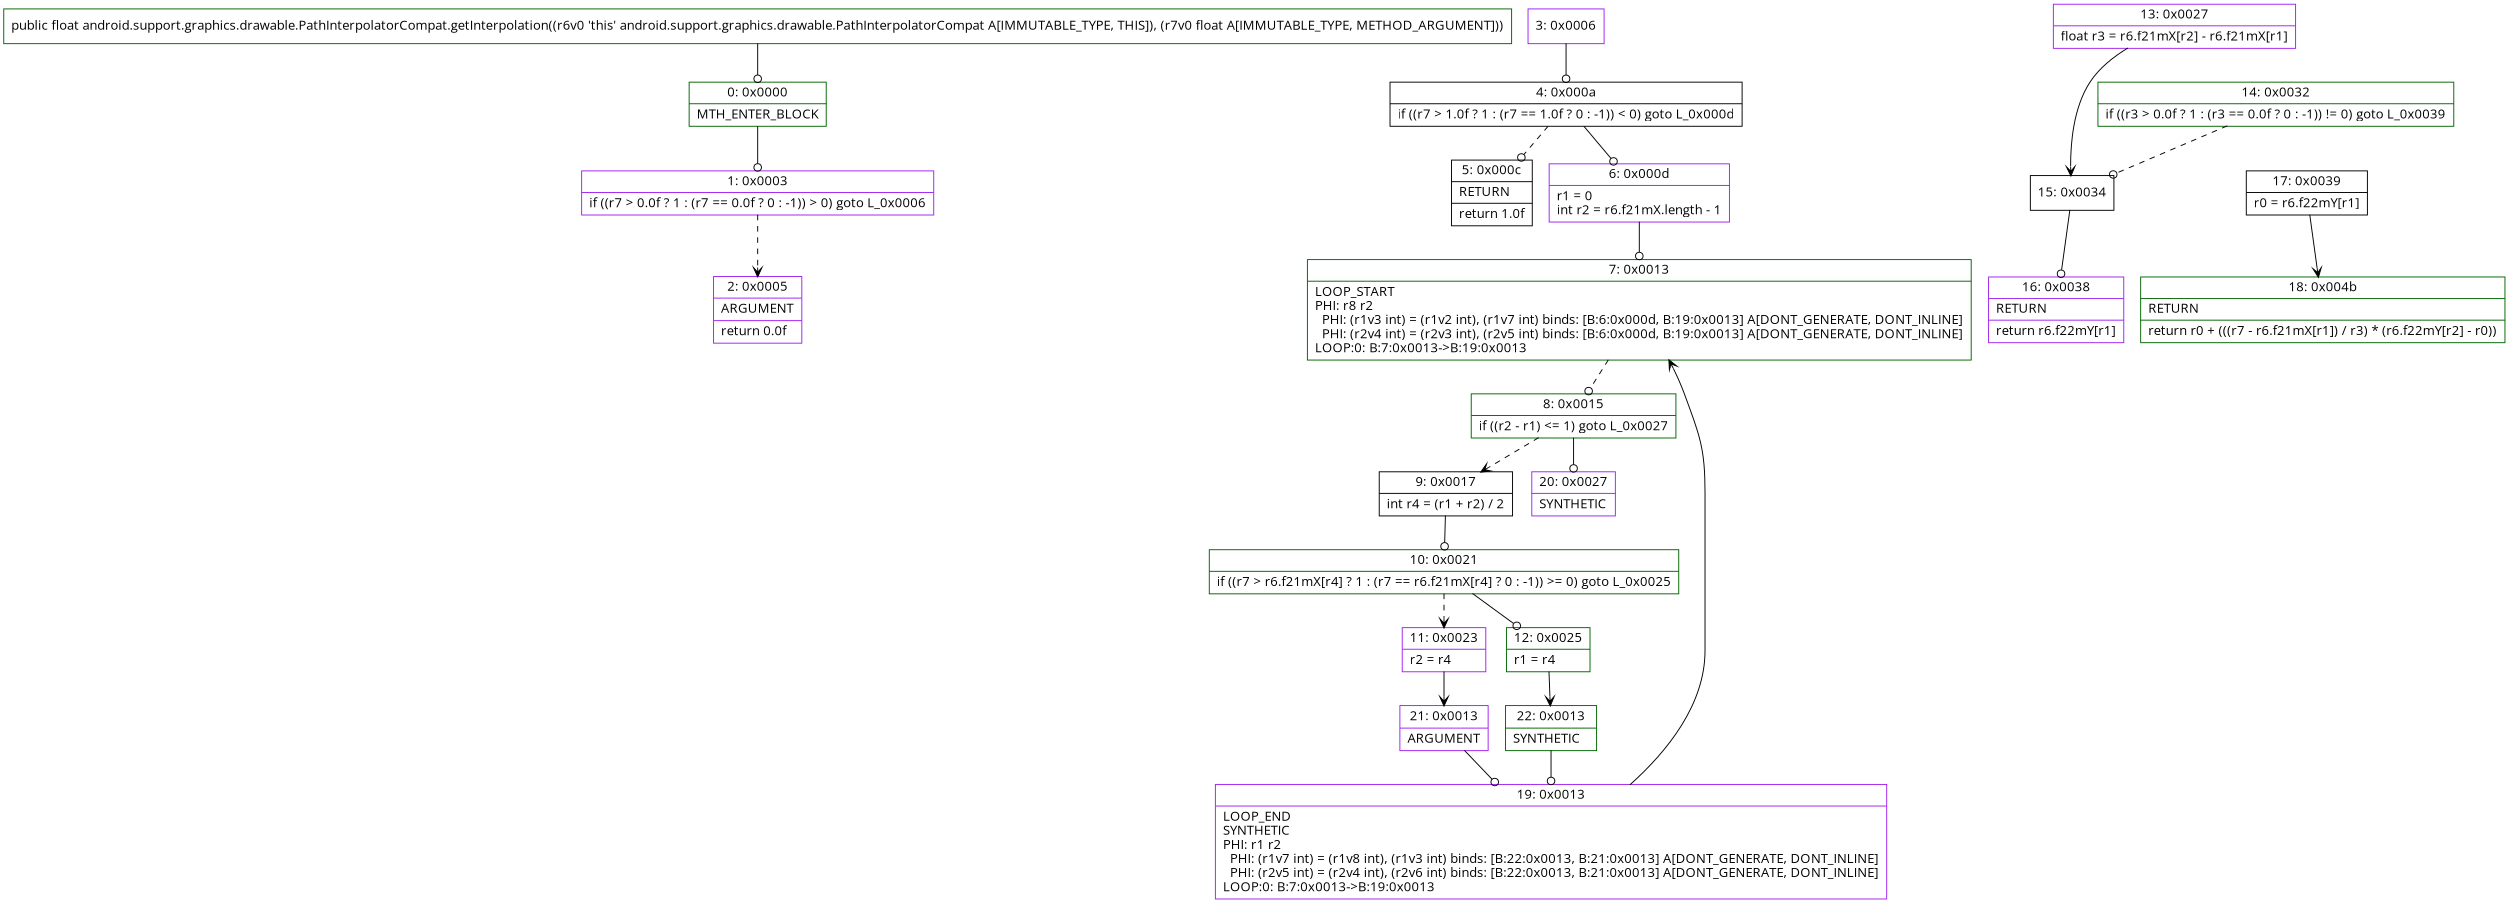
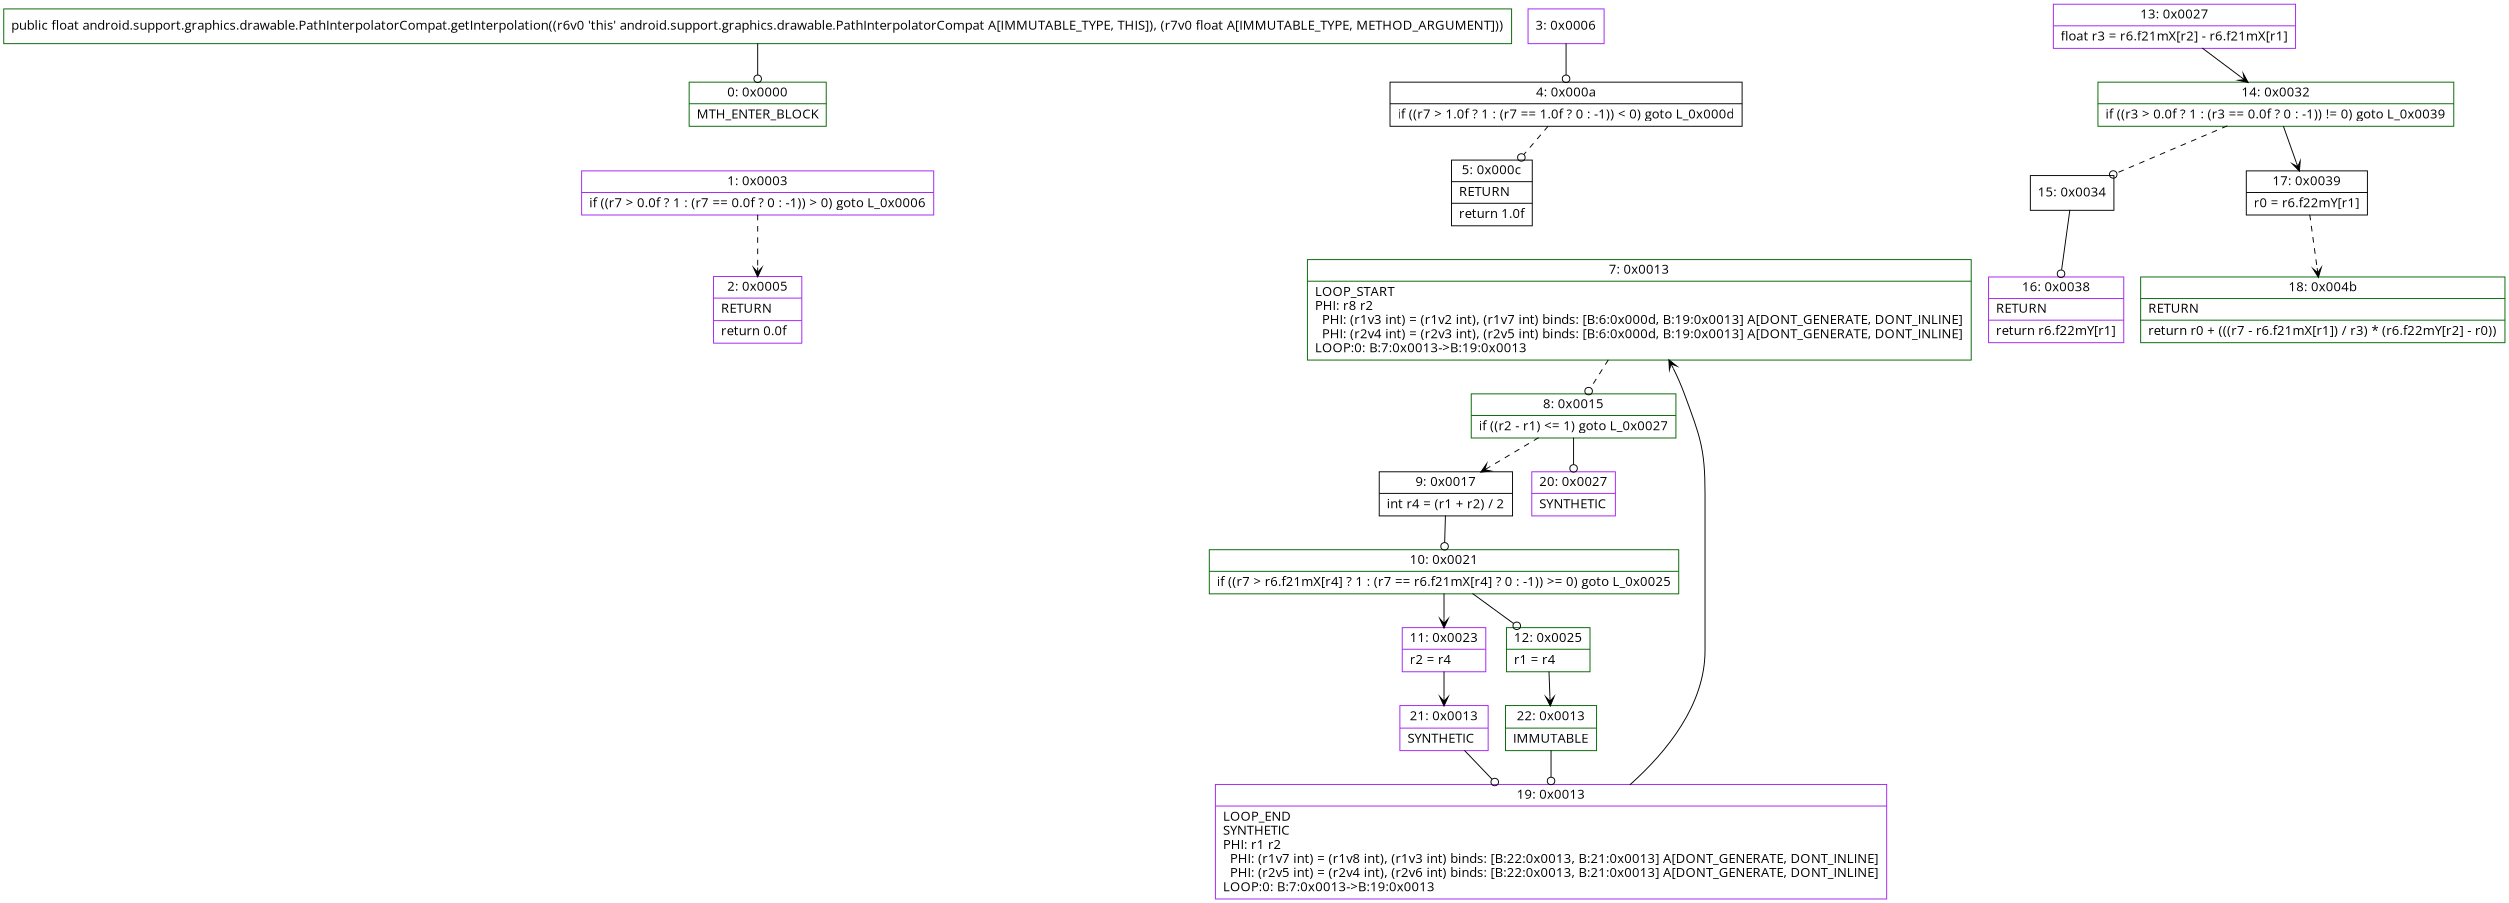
edge "13: 0x0027" -> "15: 0x0034": now "13: 0x0027" -> "14: 0x0032"
edge "14: 0x0032" -> "17: 0x0039": added
edge "0: 0x0000" -> "1: 0x0003": removed
node "6: 0x000d": removed
edge "17: 0x0039" -> "18: 0x004b": style solid -> dashed
node "2: 0x0005": text "ARGUMENT" -> "RETURN"
edge "10: 0x0021" -> "11: 0x0023": style dashed -> solid
node "21: 0x0013": text "ARGUMENT" -> "SYNTHETIC"
node "22: 0x0013": text "SYNTHETIC" -> "IMMUTABLE"
